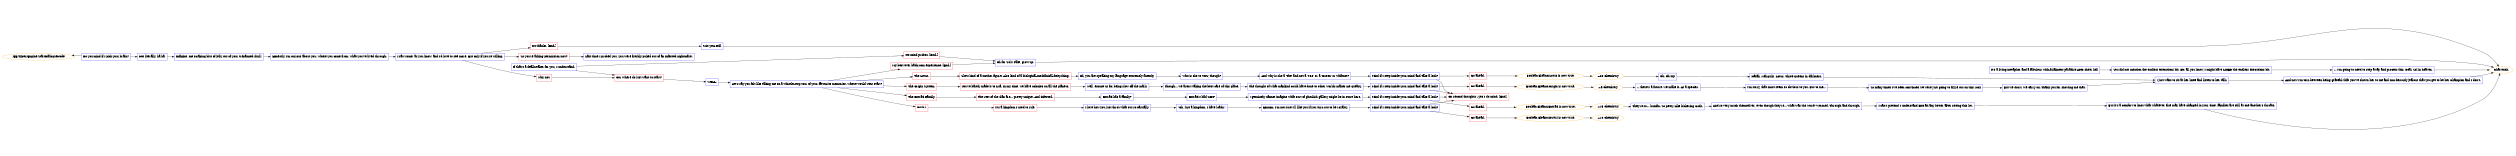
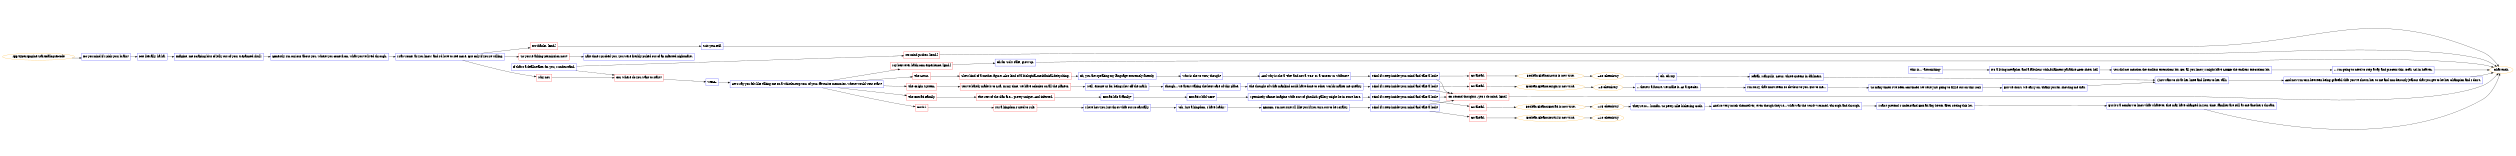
edge "Do you mind if I pick your brain?" -> "/EE/Types/Engine/StartDialogueNode": reversed
edge "No mind probes. [End.]" -> "Oh for Sol's sake, grow up.": now "No mind probes. [End.]" -> "Chat ends."
node "This is... *astonishing*": added
node "OK. Where do just want to start?": label "OK. Where do just want to start?" -> "OK. Where do you want to start?"
edge "On second thoughts - yes I do mind. [End.]" -> "Chat ends.": added
